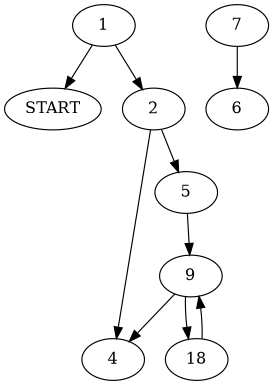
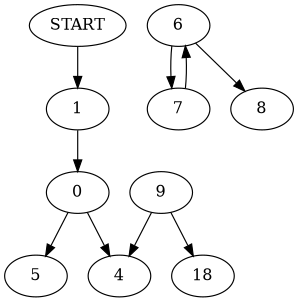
edge "6" -> "7": added
edge "1" -> "START": reversed
node "2": label "2" -> "0"
node "8": added
edge "5" -> "9": removed
edge "18" -> "9": removed
